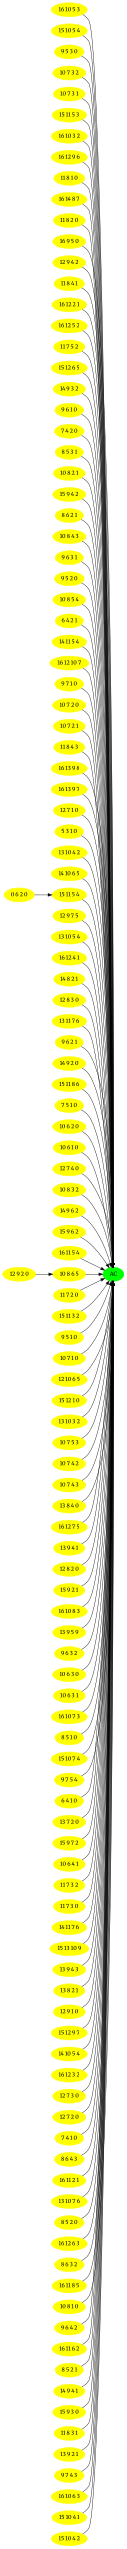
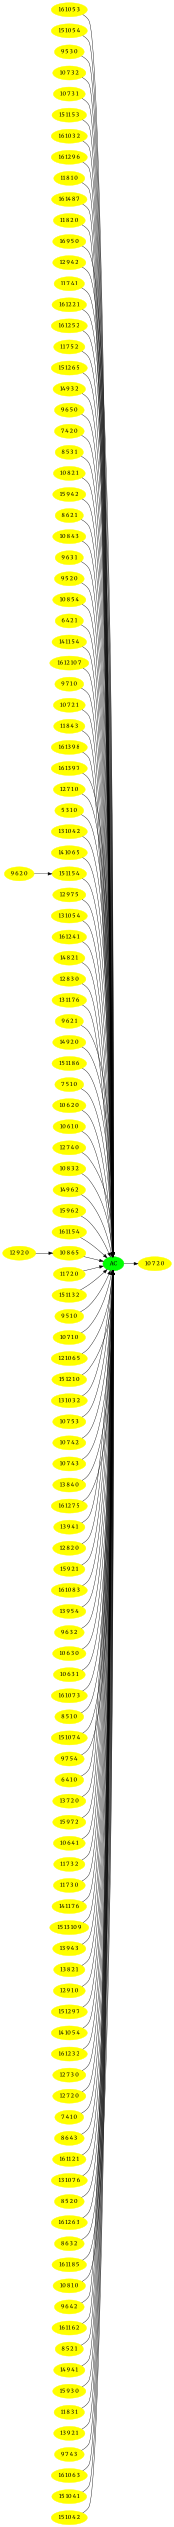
node "11 8 4 1": label "11 8 4 1" -> "11 7 4 1"
node "9 6 1 0": label "9 6 1 0" -> "9 6 5 0"
node "0 6 2 0": label "0 6 2 0" -> "9 6 2 0"
edge "10 7 2 0" -> "AC": reversed
node "13 9 5 9": label "13 9 5 9" -> "13 9 5 4"
